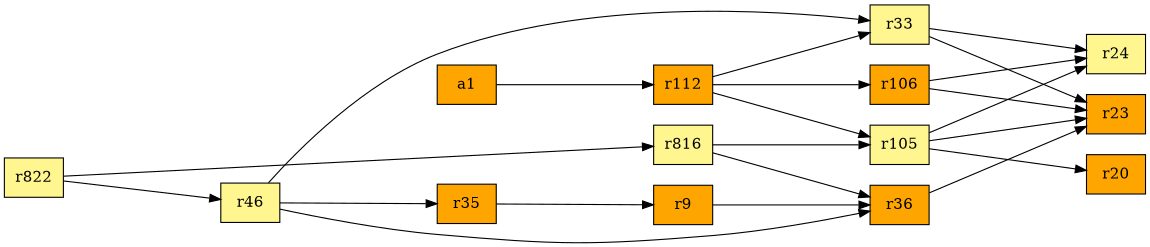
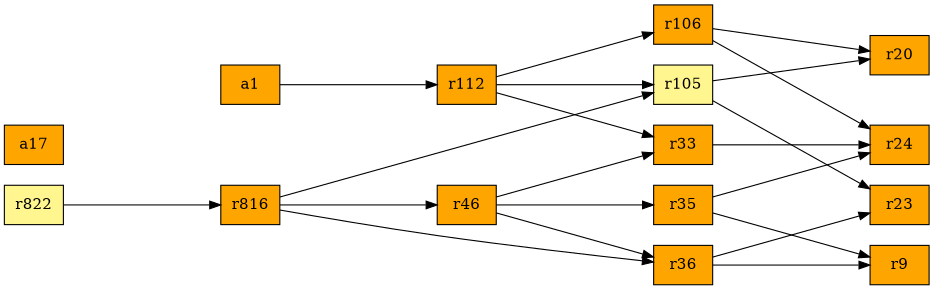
node "r33": fillcolor khaki1 -> orange
node "r24": fillcolor khaki1 -> orange
edge "r33" -> "r23": removed
edge "r106" -> "r23": now "r106" -> "r20"
edge "r105" -> "r24": now "r35" -> "r24"
node "a17": added
node "r816": fillcolor khaki1 -> orange
edge "r822" -> "r46": now "r816" -> "r46"
node "r46": fillcolor khaki1 -> orange
edge "r9" -> "r36": reversed
